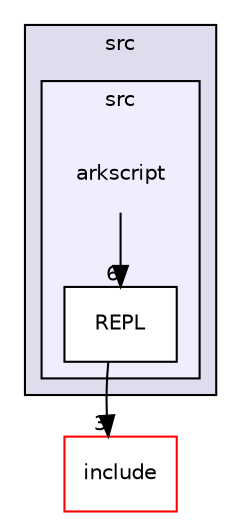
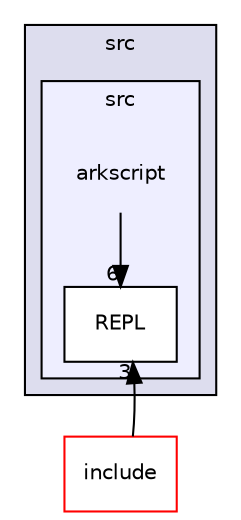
edge "REPL" -> "include": reversed
